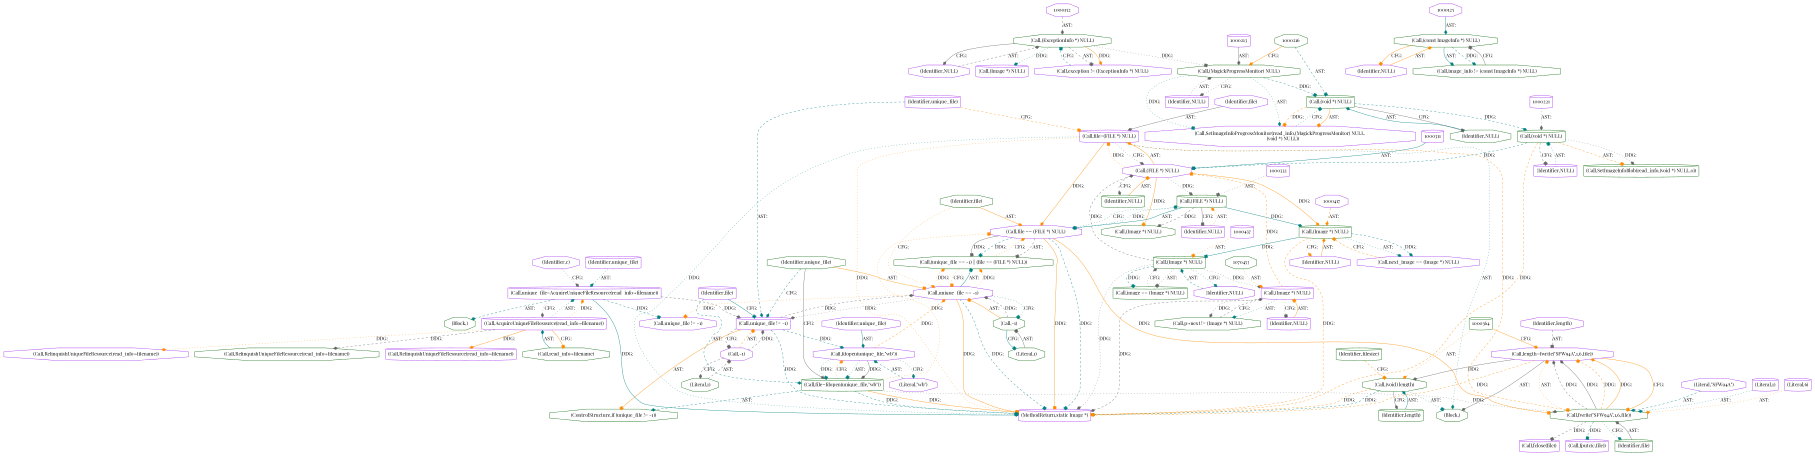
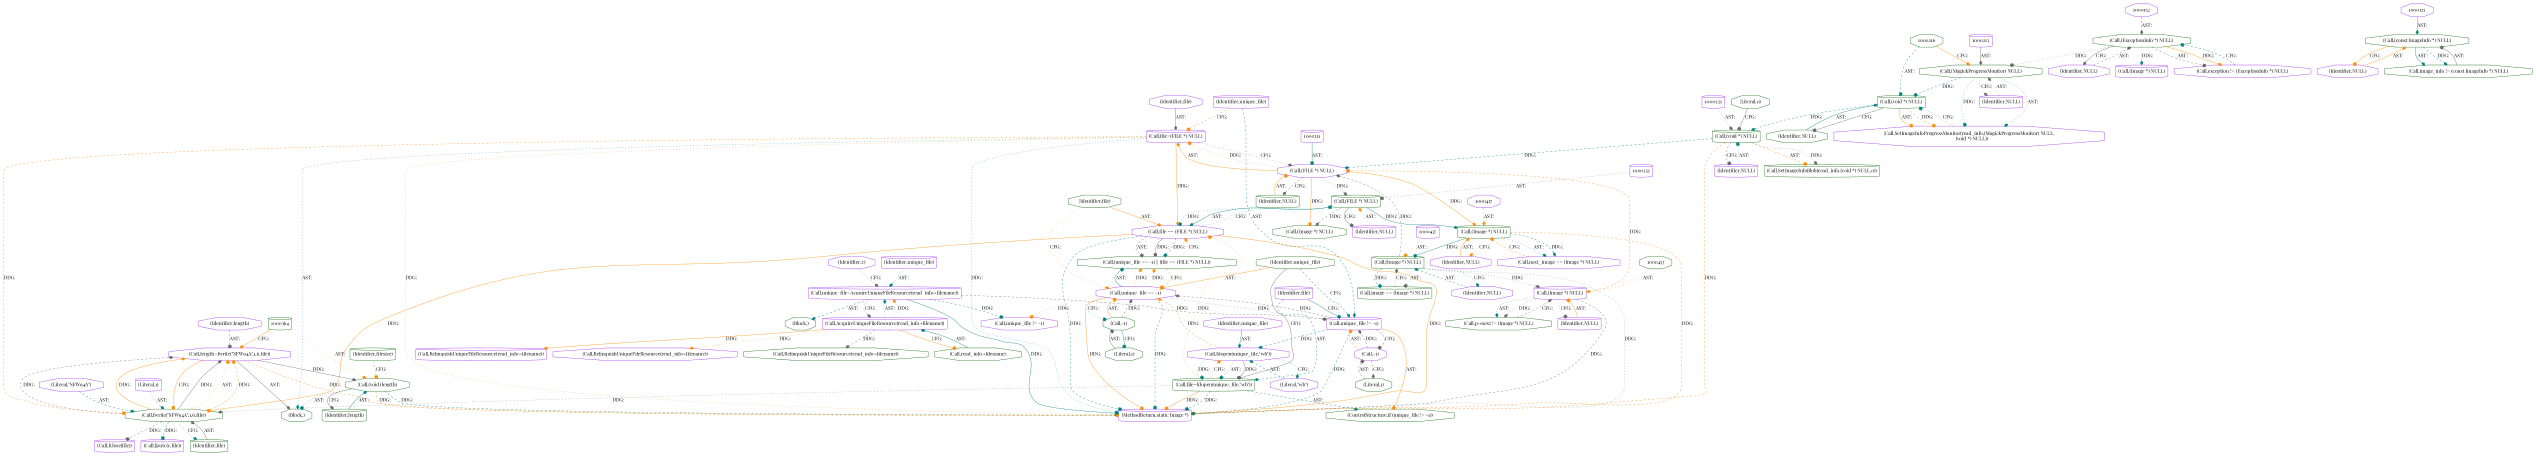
edge "(Call,image_info != (const ImageInfo *) NULL)" -> "(Call,(const ImageInfo *) NULL)": label "CFG: " -> "AST: "
node "(Literal,0)": added
node "1070453": label "1070453" -> "1000453"
edge "(Call,(unique_file == -1) || (file == (FILE *) NULL))" -> "(Call,unique_file == -1)": style dotted -> dashed
node "(Literal,6)": removed
